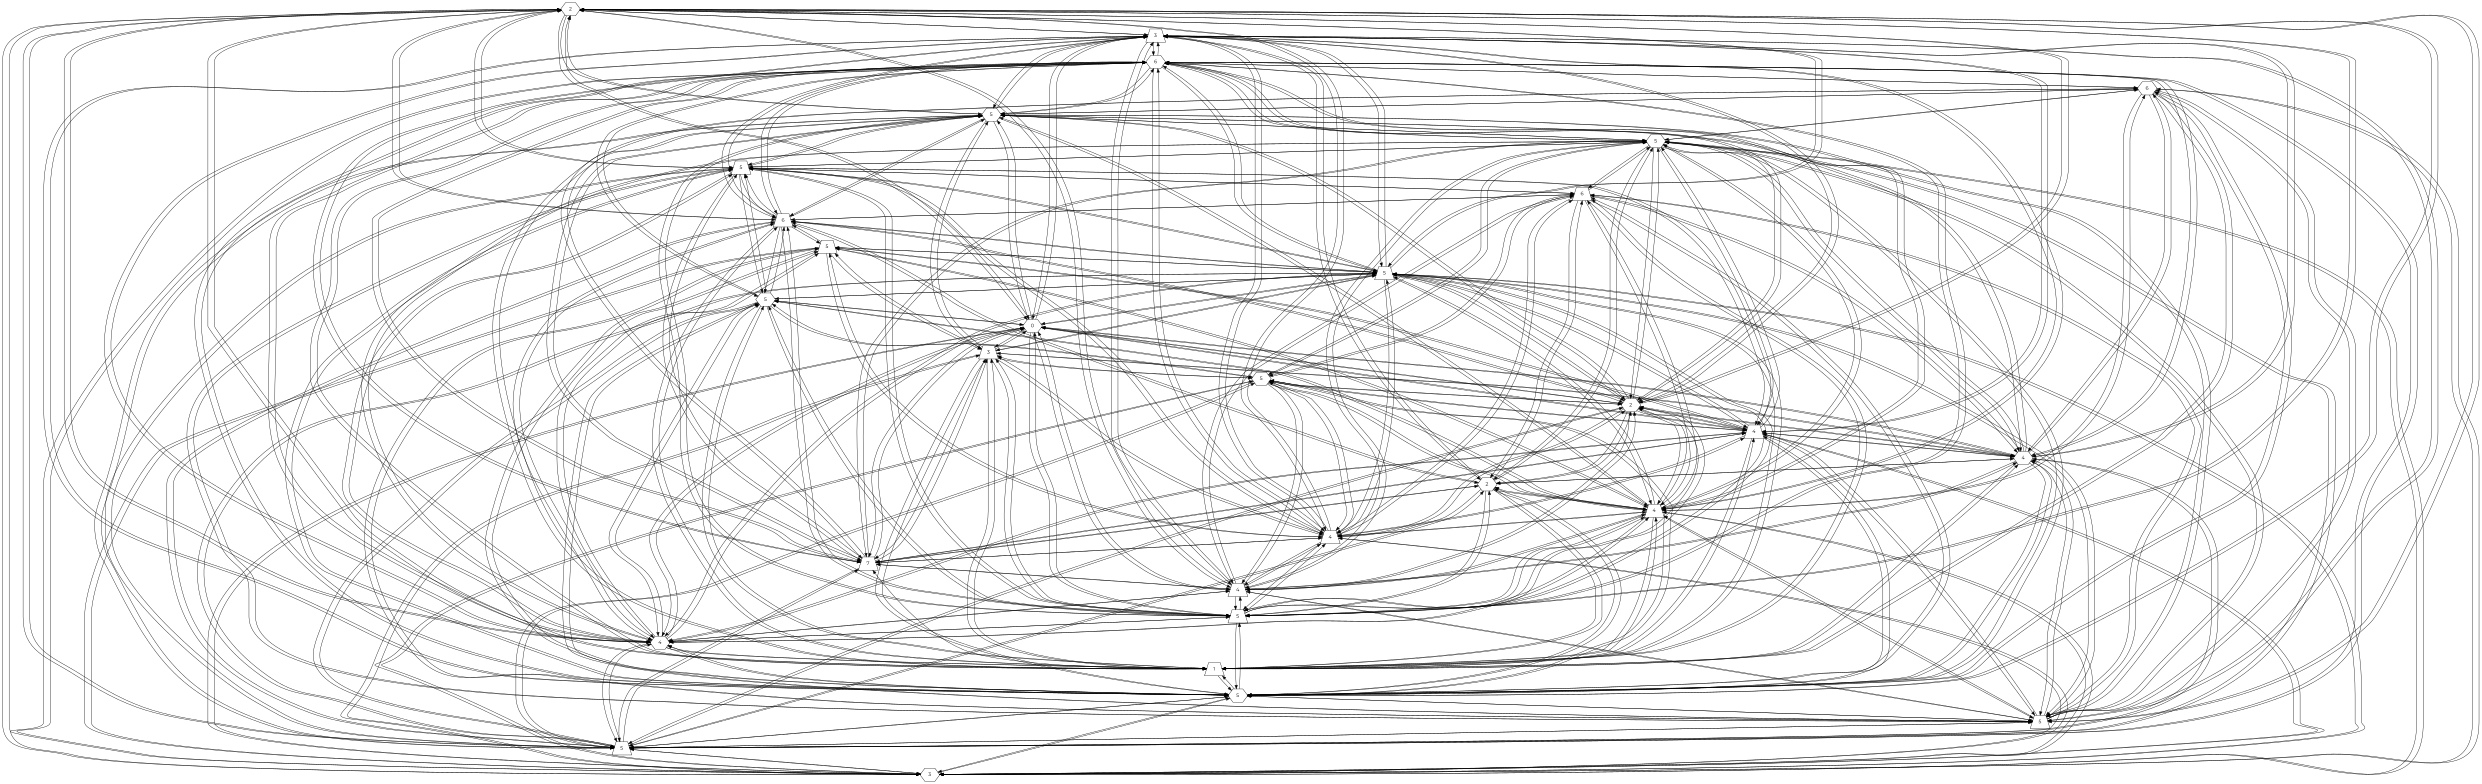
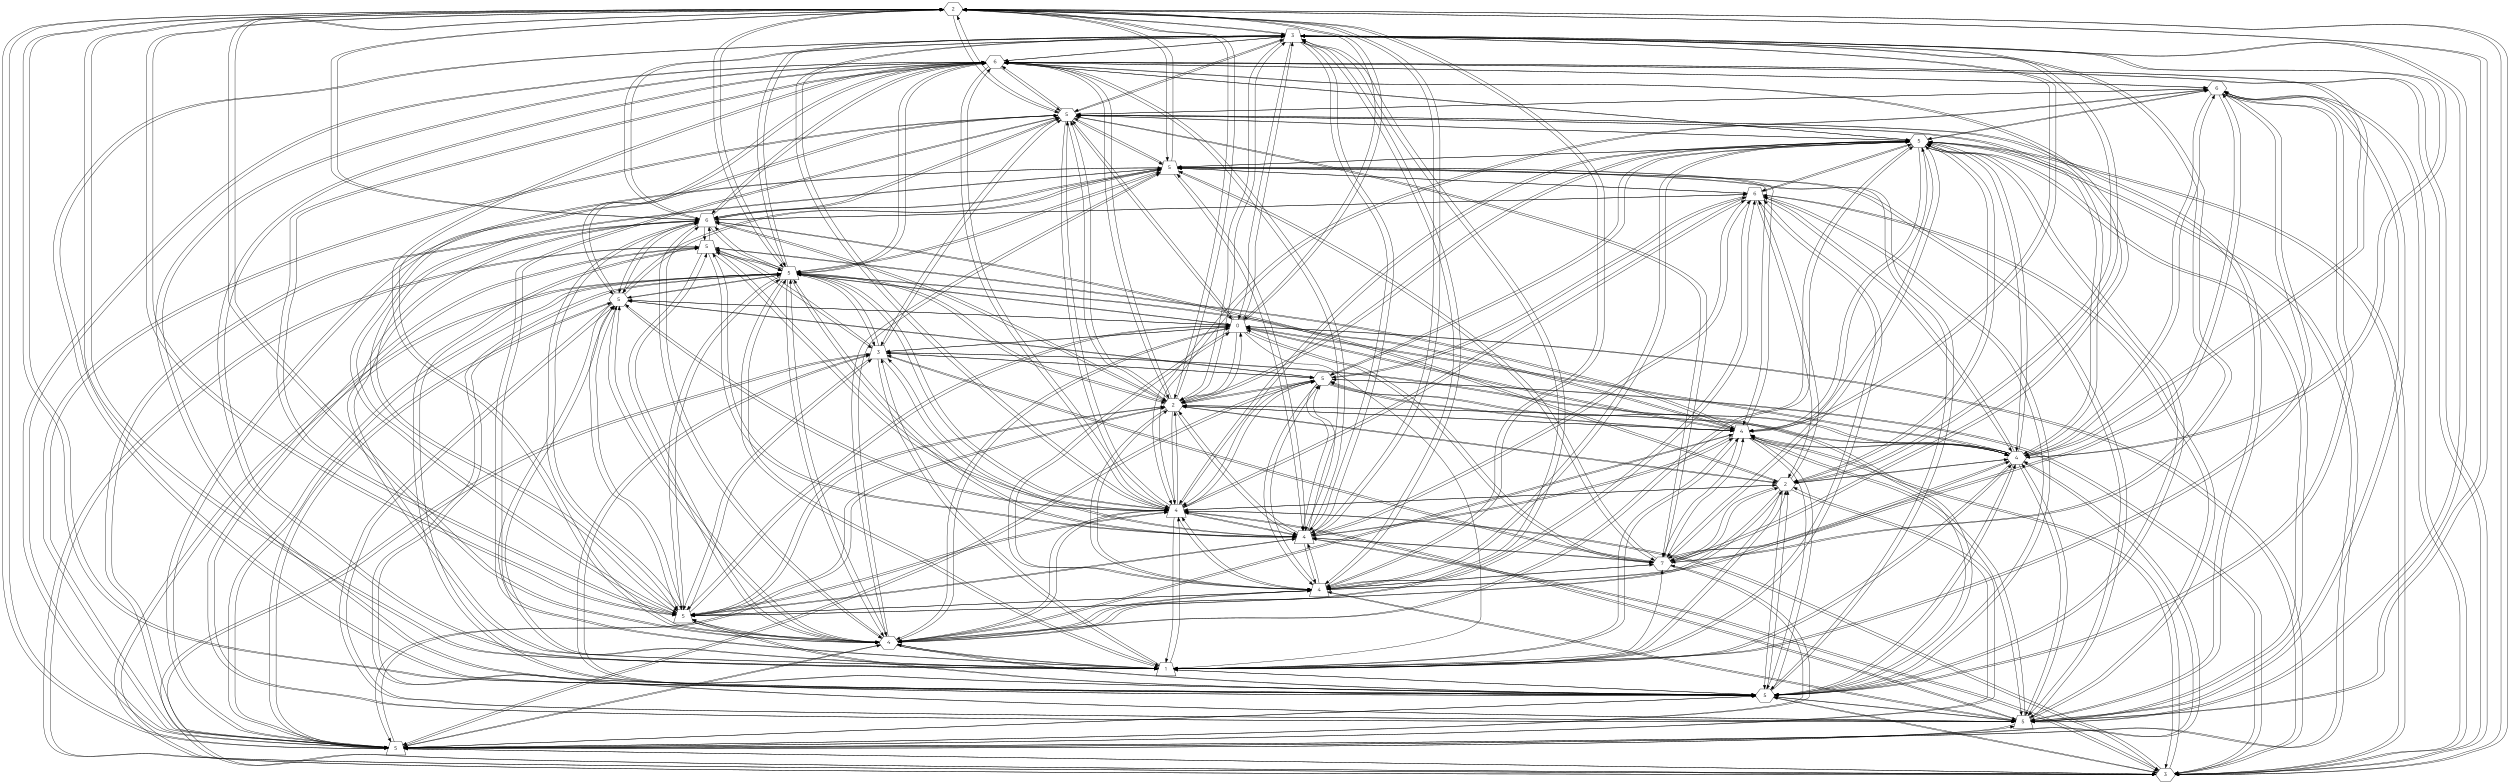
node "0": shape hexagon -> trapezium
edge "0" -> "1": added
node "7": shape trapezium -> hexagon
